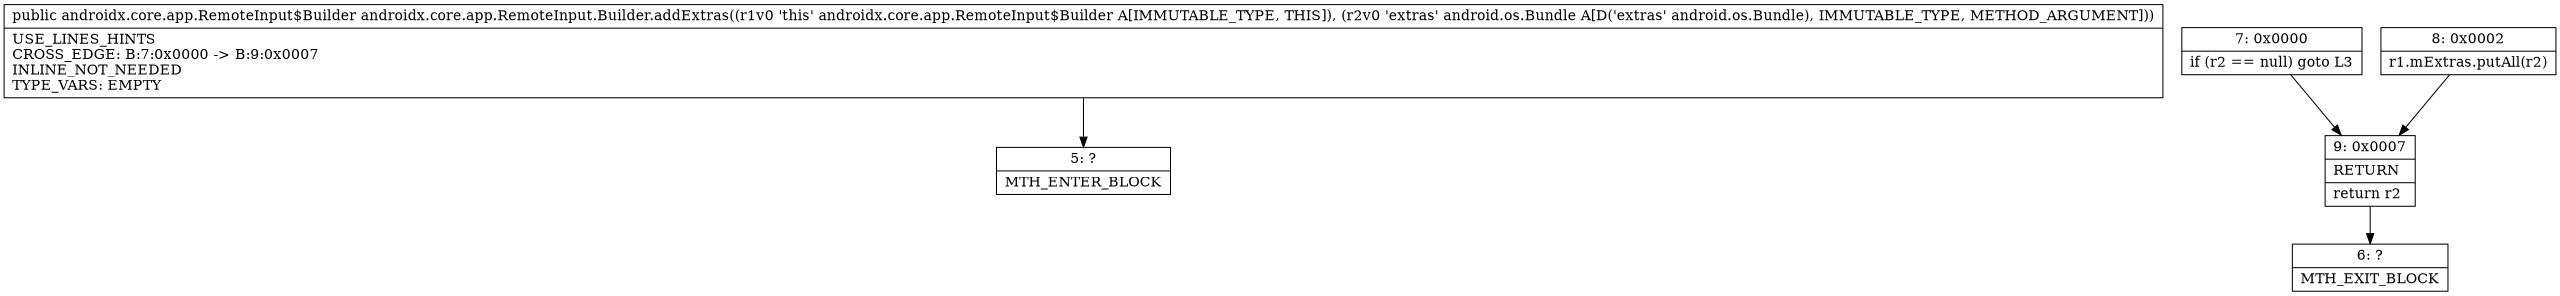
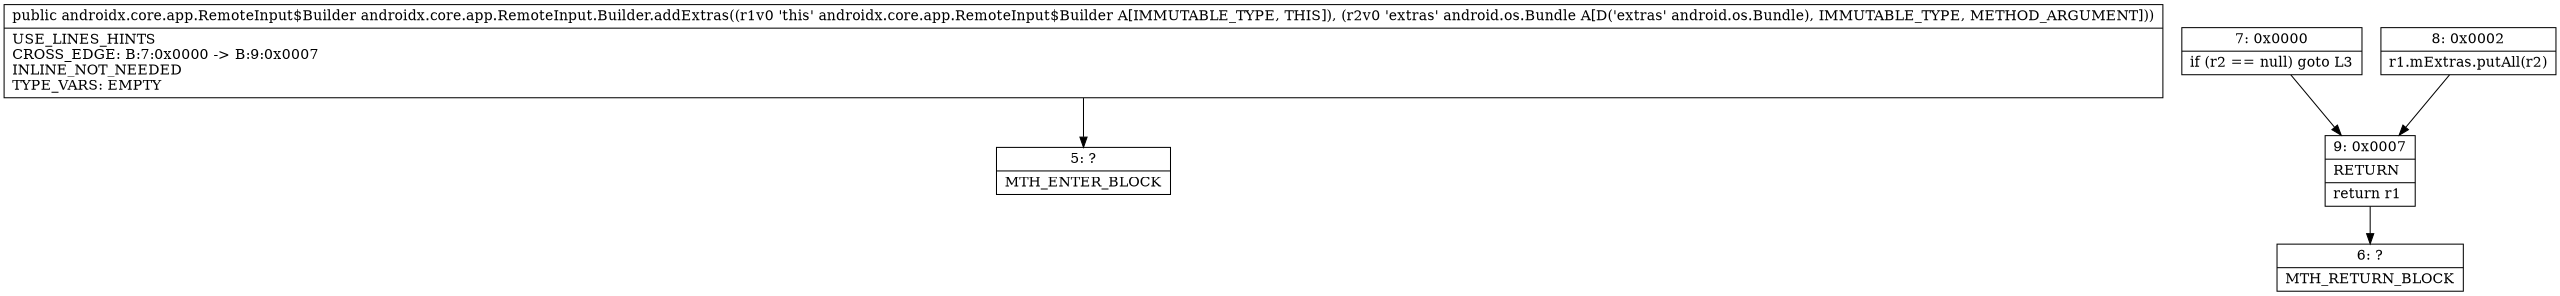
node "9: 0x0007": text "return r2" -> "return r1"
node "6: ?": text "MTH_EXIT_BLOCK" -> "MTH_RETURN_BLOCK"
